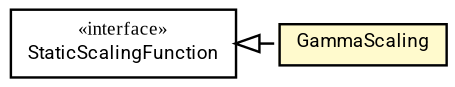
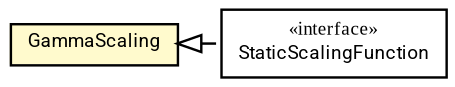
edge "GammaScaling" -> "StaticScalingFunction": reversed
